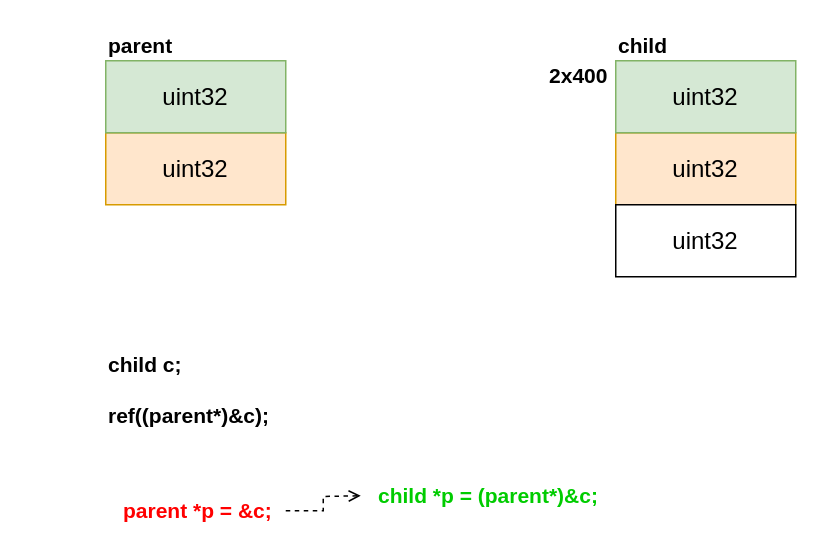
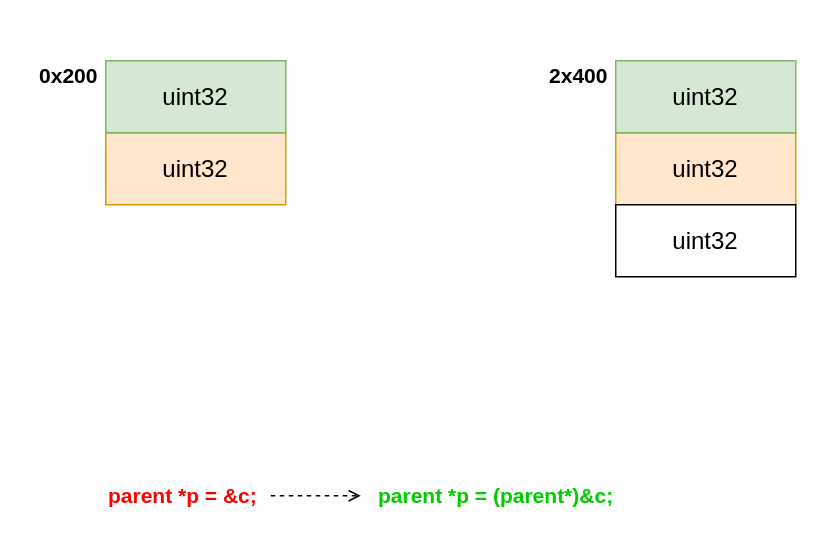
node "parent": removed
node "child": removed
node "0x200": added
node "child c; ref((parent*)&c);": removed
node "child *p = (parent*)&c;": label "child *p = (parent*)&c;" -> "parent *p = (parent*)&c;"
node "parent *p = &c;": moved (203, 511) -> (188, 496)
